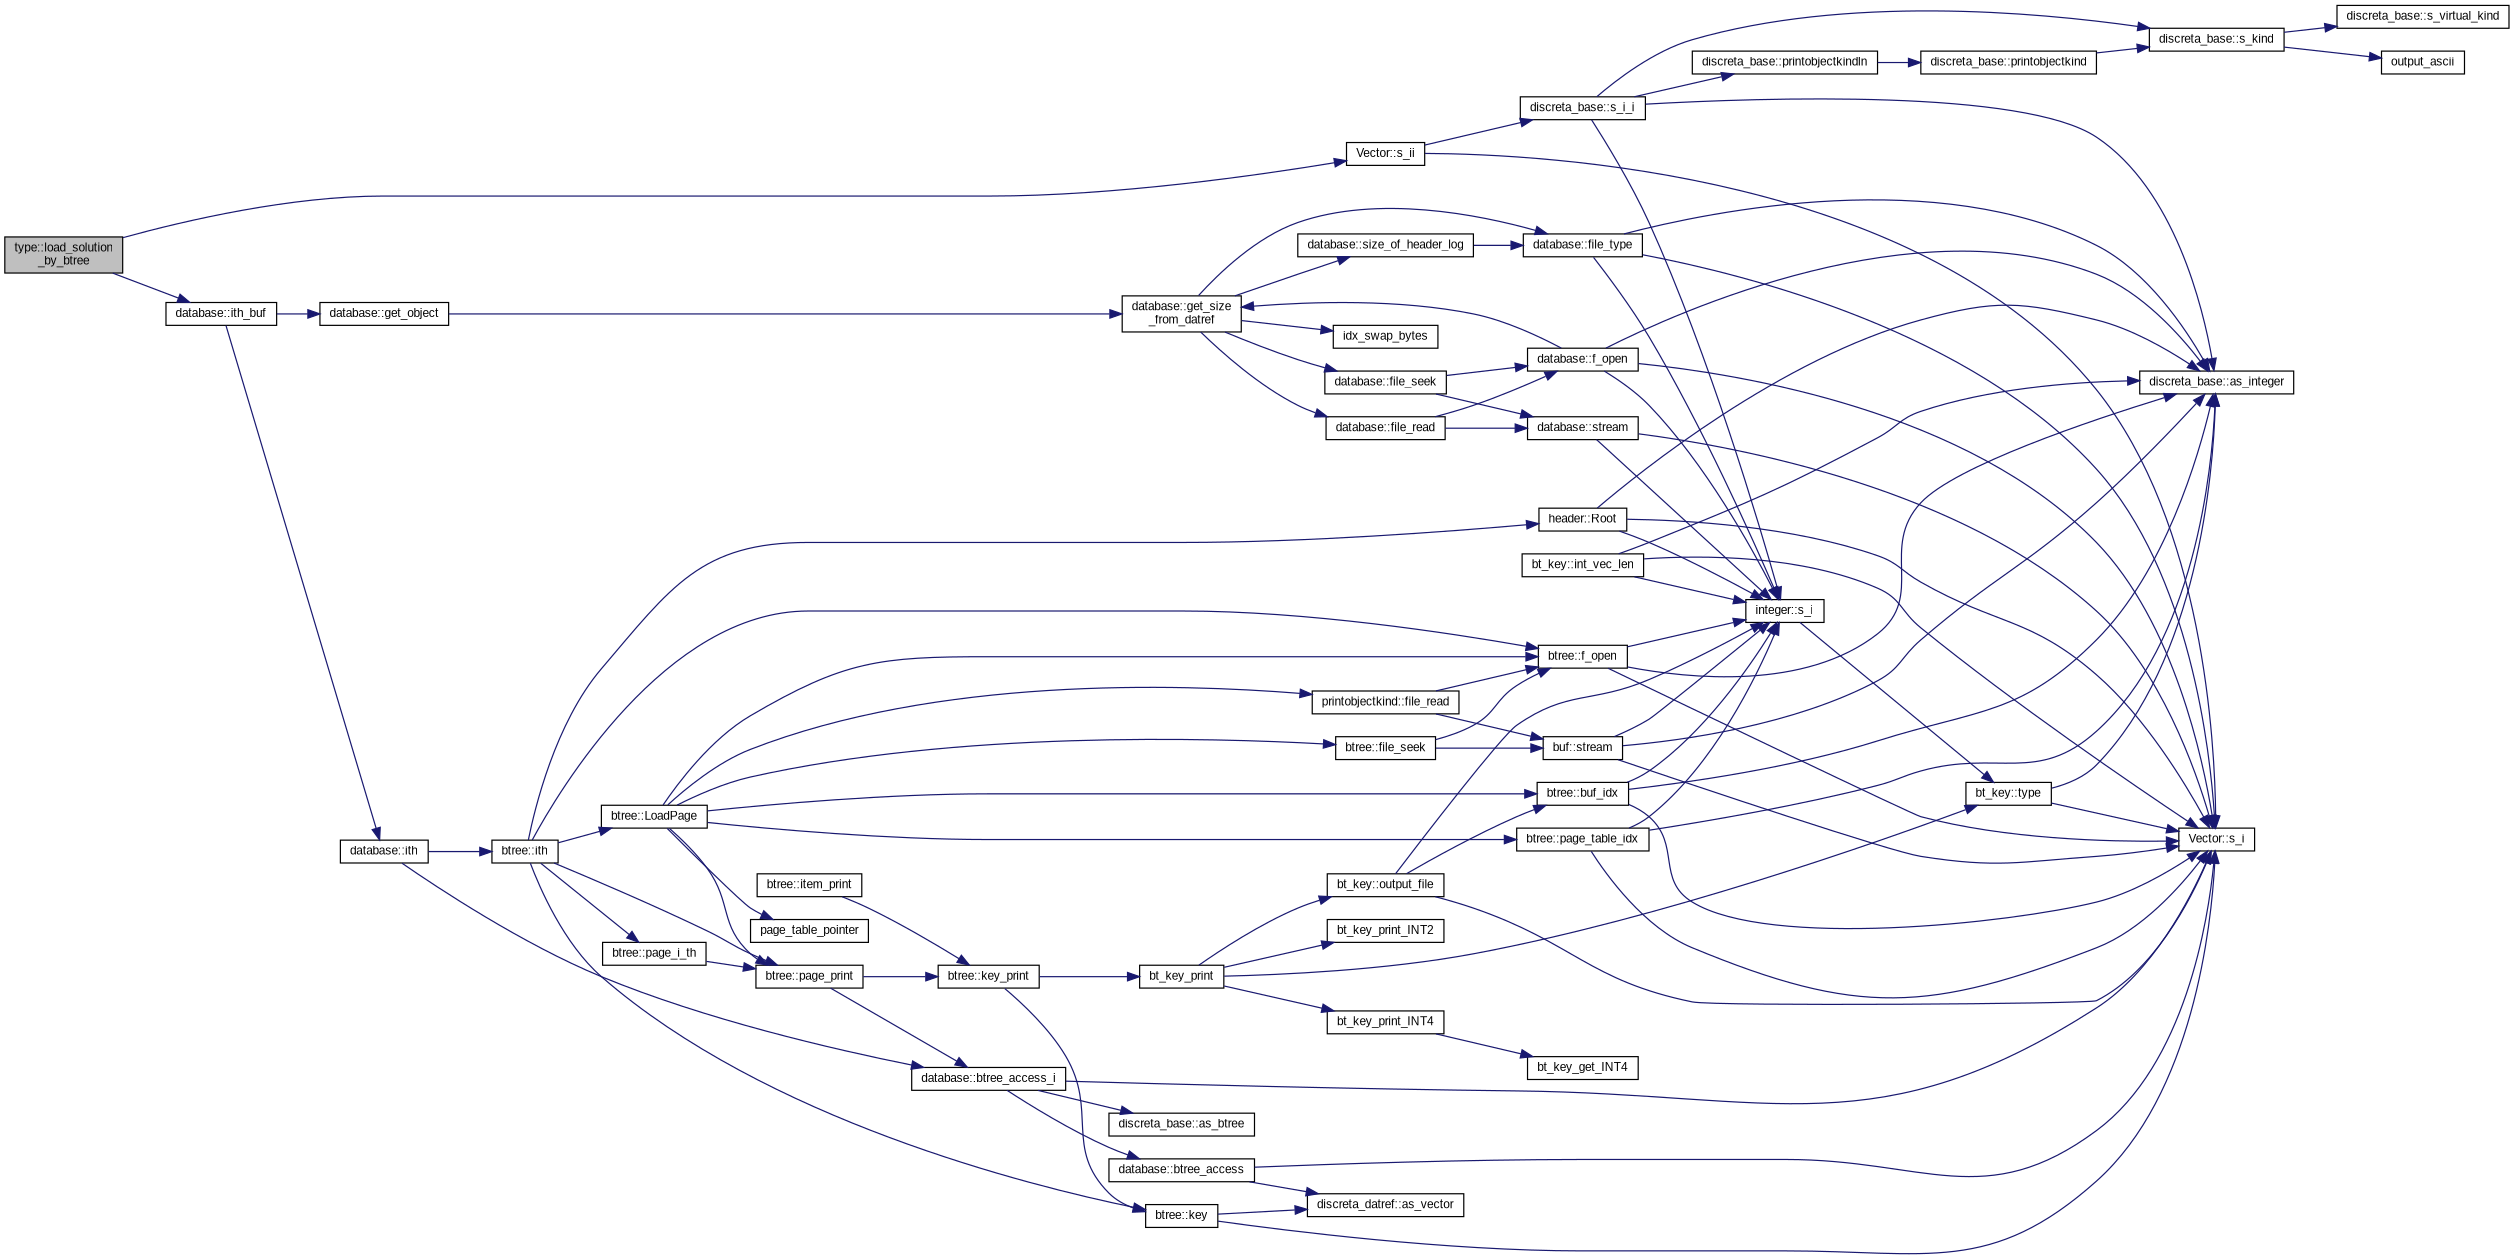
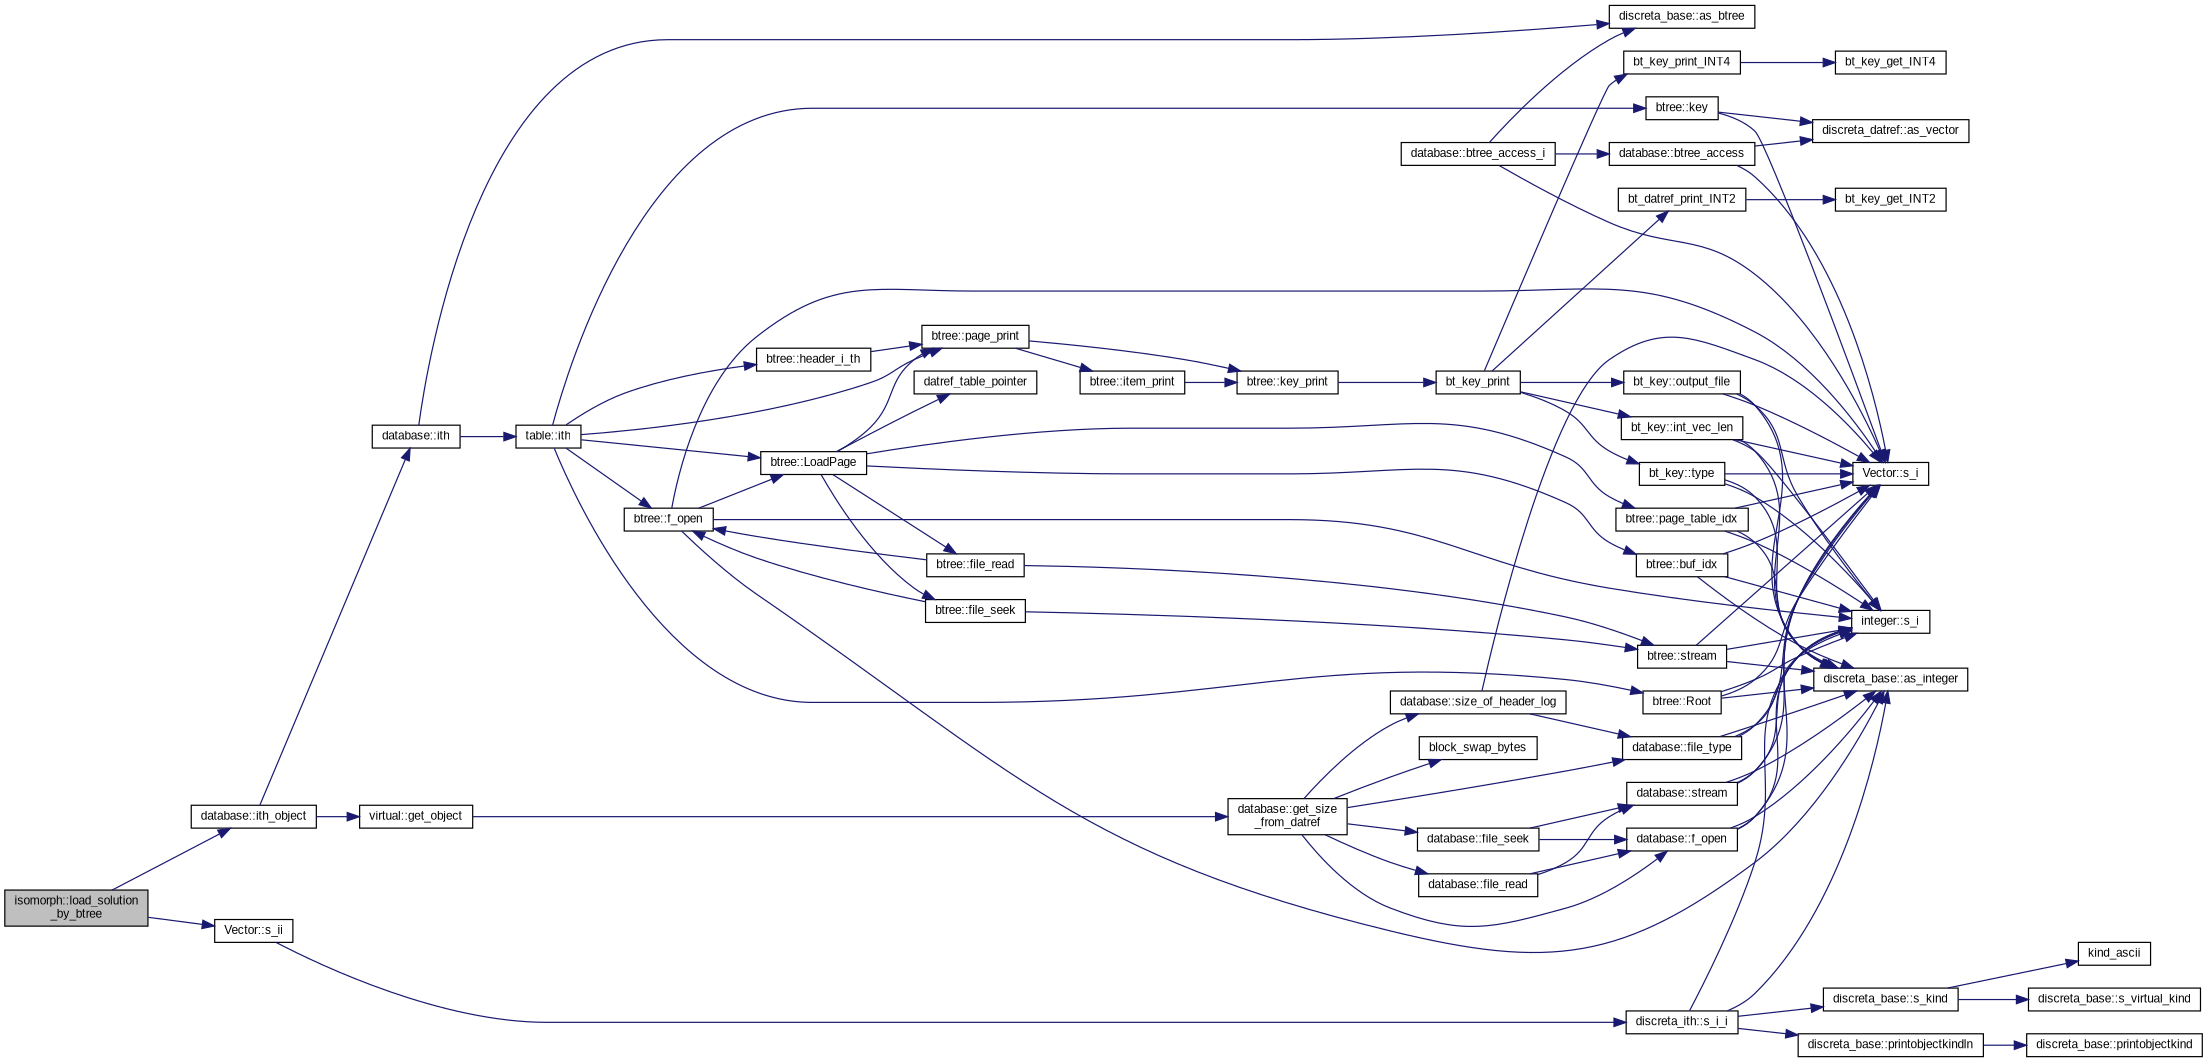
edge "discreta_base::printobjectkind" -> "discreta_base::s_kind": removed
node "output_ascii": label "output_ascii" -> "kind_ascii"
node "discreta_base::s_i_i": label "discreta_base::s_i_i" -> "discreta_ith::s_i_i"
node "bt_key_get_INT2": added
node "type::load_solution _by_btree": label "type::load_solution _by_btree" -> "isomorph::load_solution _by_btree"
edge "Vector::s_ii" -> "Vector::s_i": now "database::size_of_header_log" -> "Vector::s_i"
edge "database::f_open" -> "database::get_size _from_datref": reversed
node "database::ith_buf": label "database::ith_buf" -> "database::ith_object"
node "database::get_object": label "database::get_object" -> "virtual::get_object"
node "idx_swap_bytes": label "idx_swap_bytes" -> "block_swap_bytes"
edge "bt_key_print" -> "bt_key::int_vec_len": added
node "header::Root": label "header::Root" -> "btree::Root"
edge "btree::LoadPage" -> "btree::f_open": reversed
edge "integer::s_i" -> "bt_key::type": reversed
node "printobjectkind::file_read": label "printobjectkind::file_read" -> "btree::file_read"
edge "database::stream" -> "discreta_base::as_integer": added
node "buf::stream": label "buf::stream" -> "btree::stream"
edge "bt_key::output_file" -> "btree::buf_idx": now "bt_key::output_file" -> "discreta_base::as_integer"
node "btree::ith": label "btree::ith" -> "table::ith"
node "page_table_pointer": label "page_table_pointer" -> "datref_table_pointer"
node "bt_key_print_INT2": label "bt_key_print_INT2" -> "bt_datref_print_INT2"
node "btree::page_i_th": label "btree::page_i_th" -> "btree::header_i_th"
edge "database::ith" -> "database::btree_access_i": now "database::ith" -> "discreta_base::as_btree"
edge "btree::page_print" -> "database::btree_access_i": now "btree::page_print" -> "btree::item_print"
edge "btree::key_print" -> "btree::key": removed
